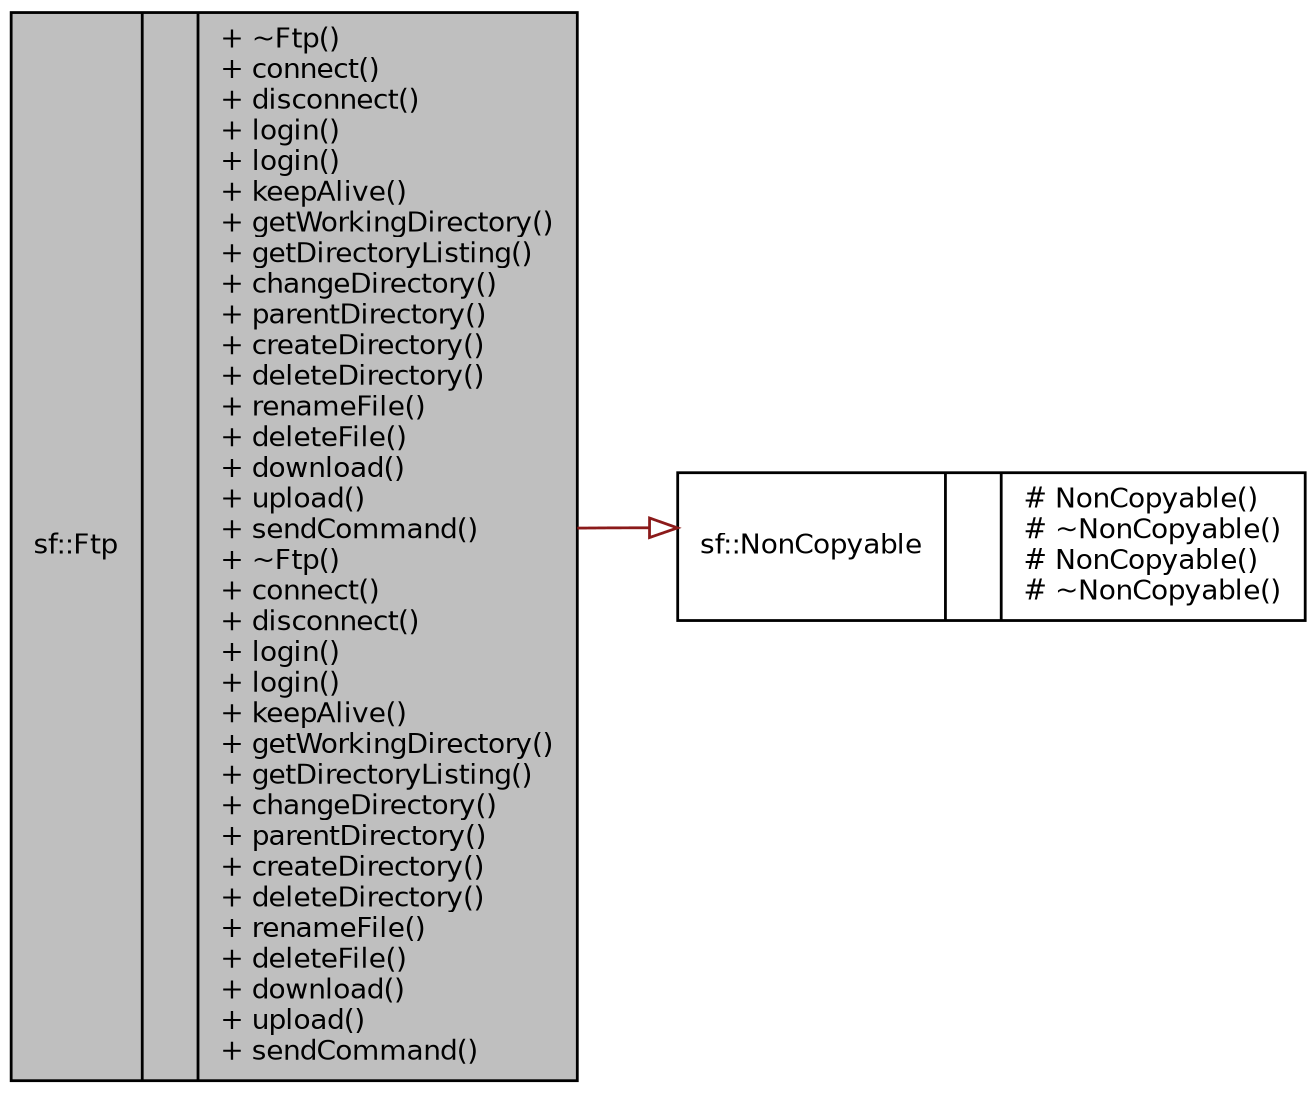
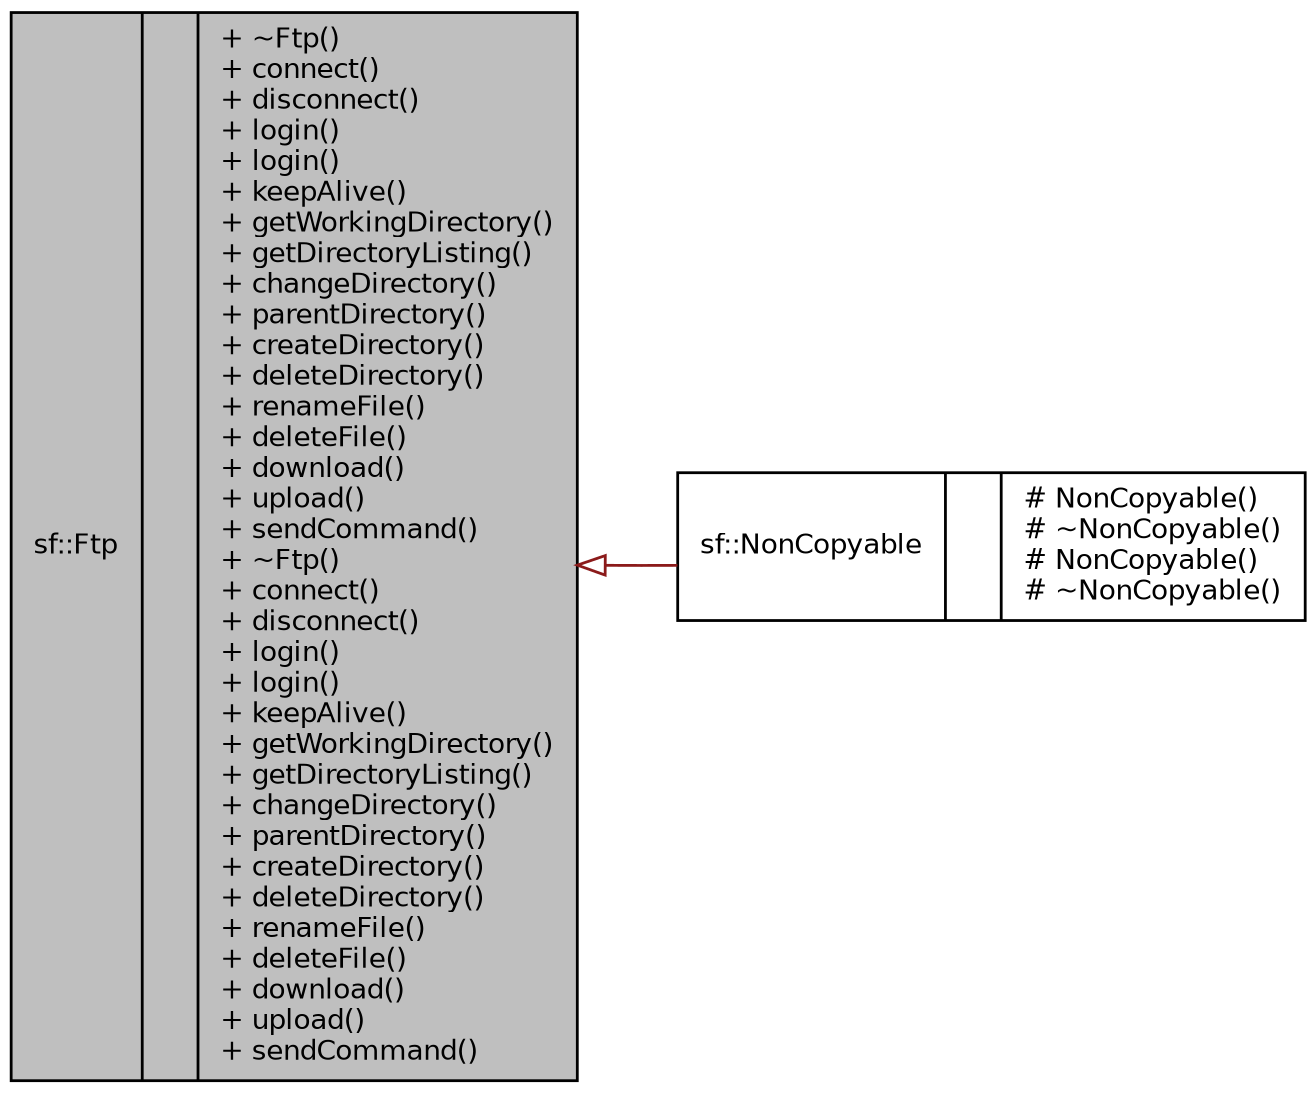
edge "sf::Ftp" -> "sf::NonCopyable": reversed
